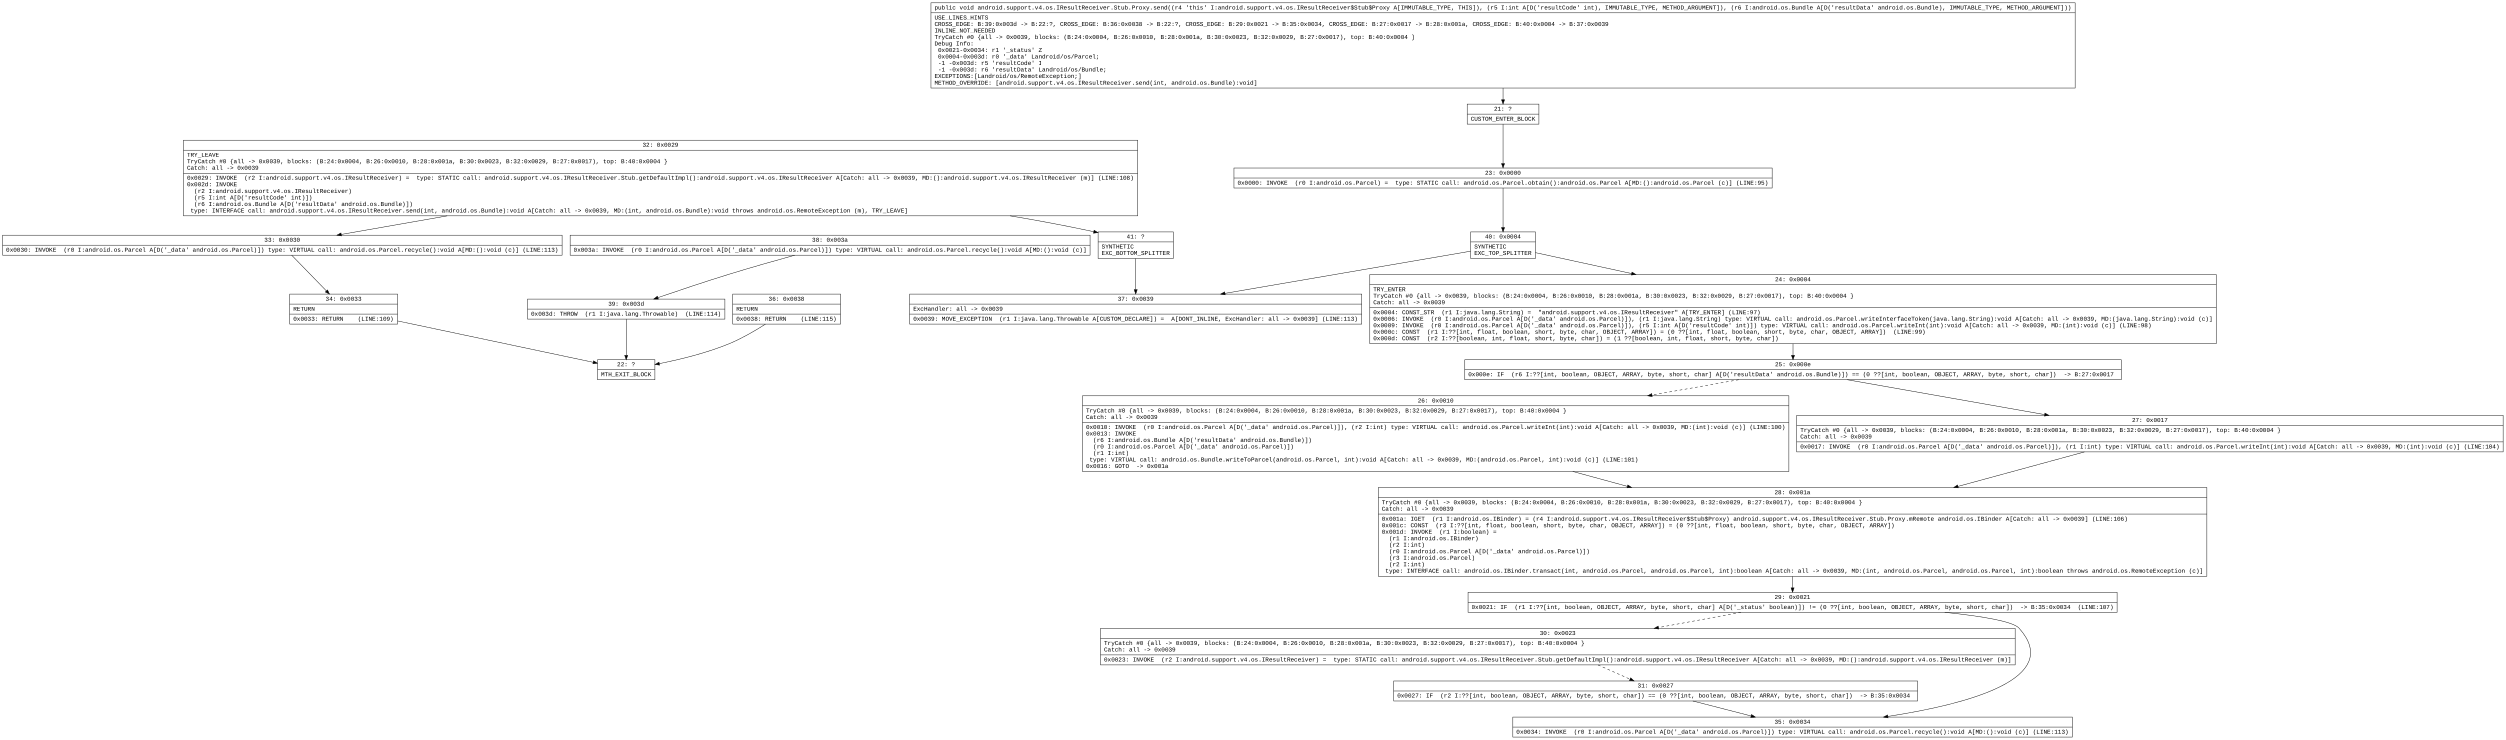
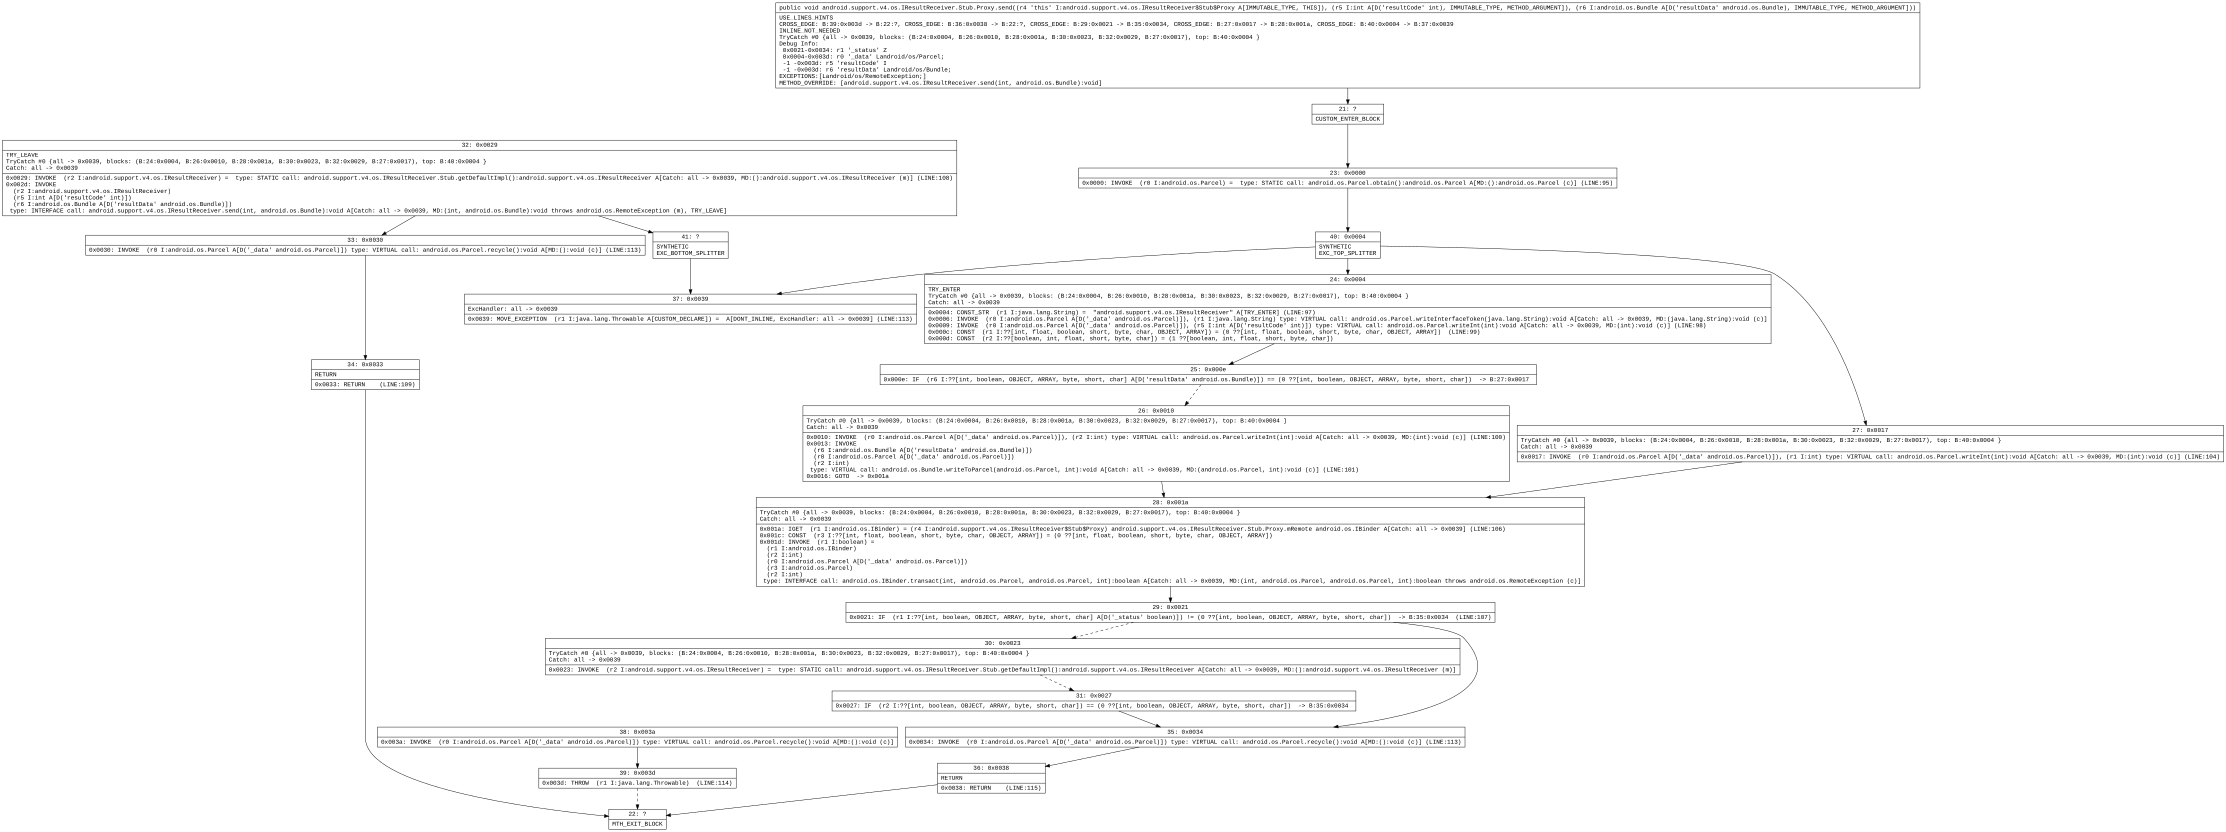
edge "39: 0x003d" -> "22: ?": style solid -> dashed
edge "25: 0x000e" -> "27: 0x0017": now "40: 0x0004" -> "27: 0x0017"
node "26: 0x0010": text "(r1 I:int)" -> "(r2 I:int)"
edge "35: 0x0034" -> "36: 0x0038": added
